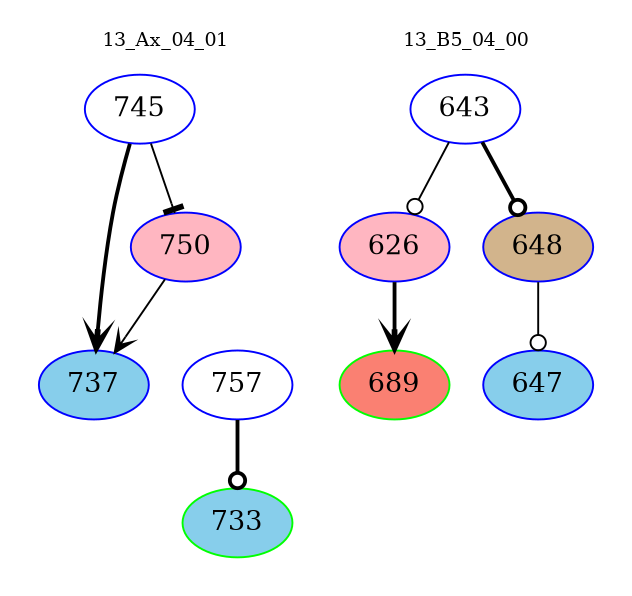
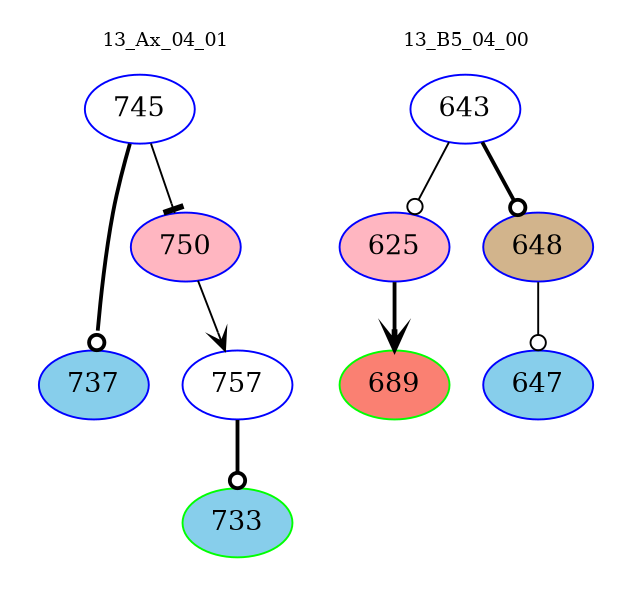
edge "745" -> "737": arrowhead vee -> odot
node "626": label "626" -> "625"
edge "750" -> "737": now "750" -> "757"
